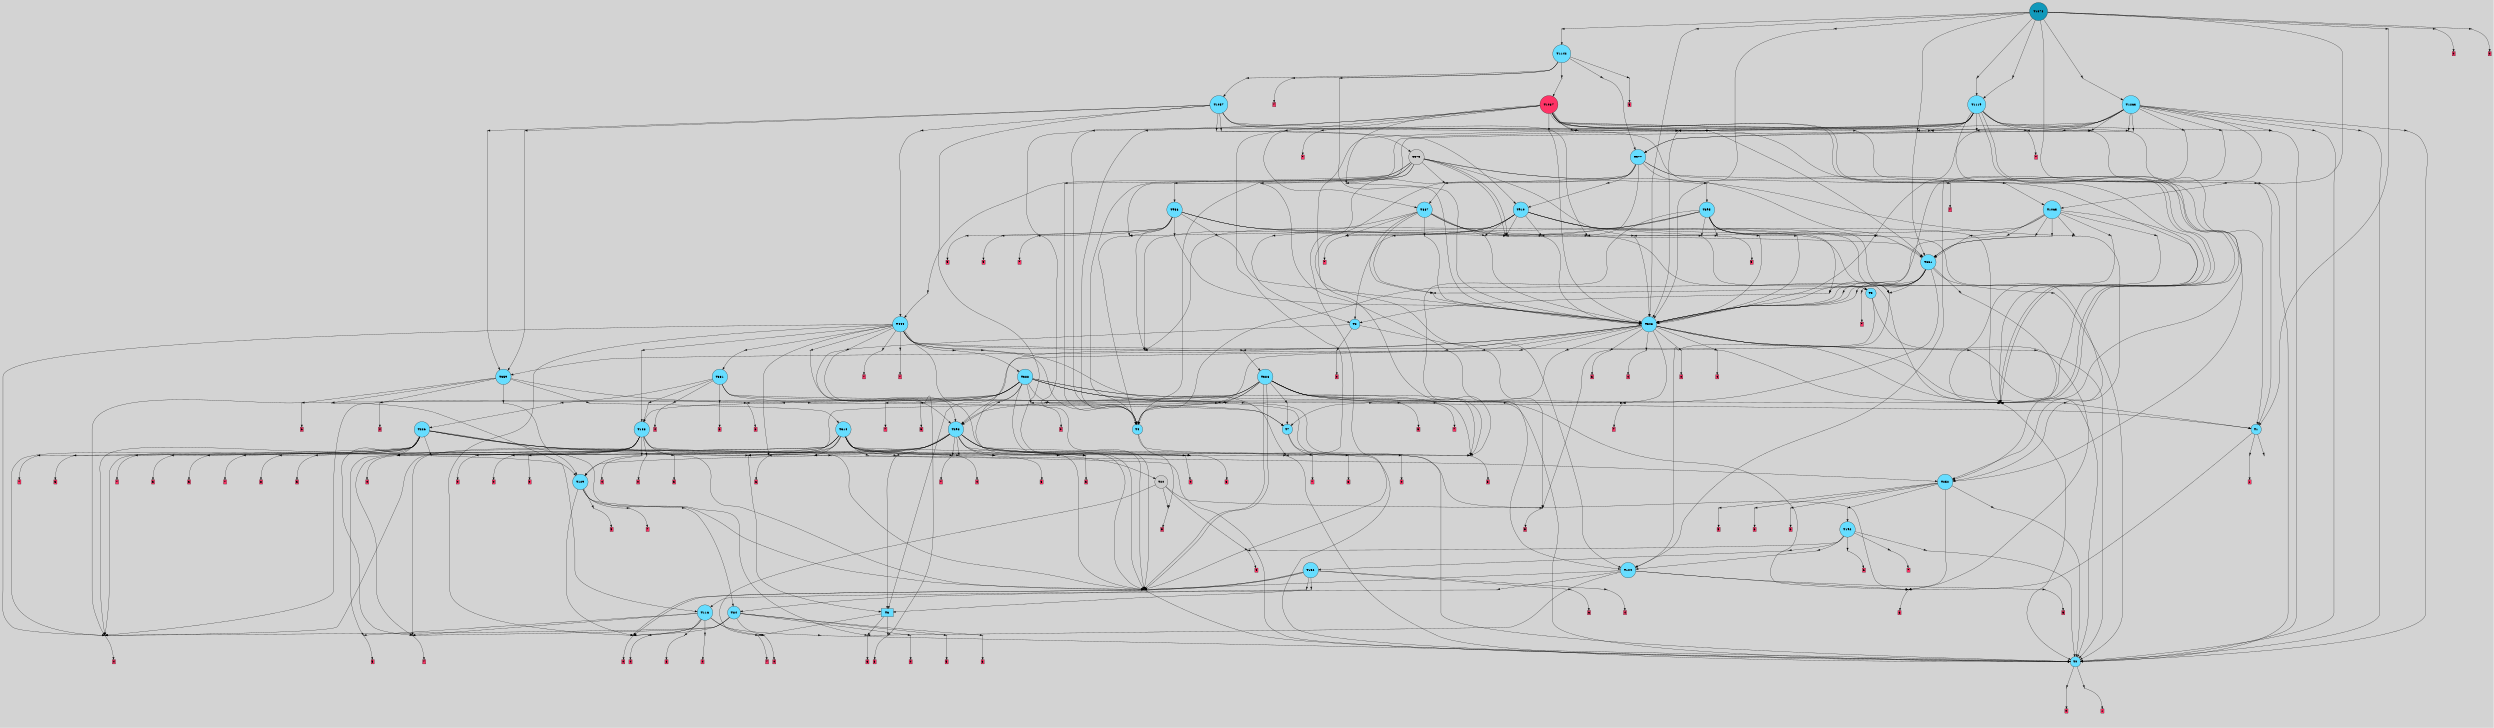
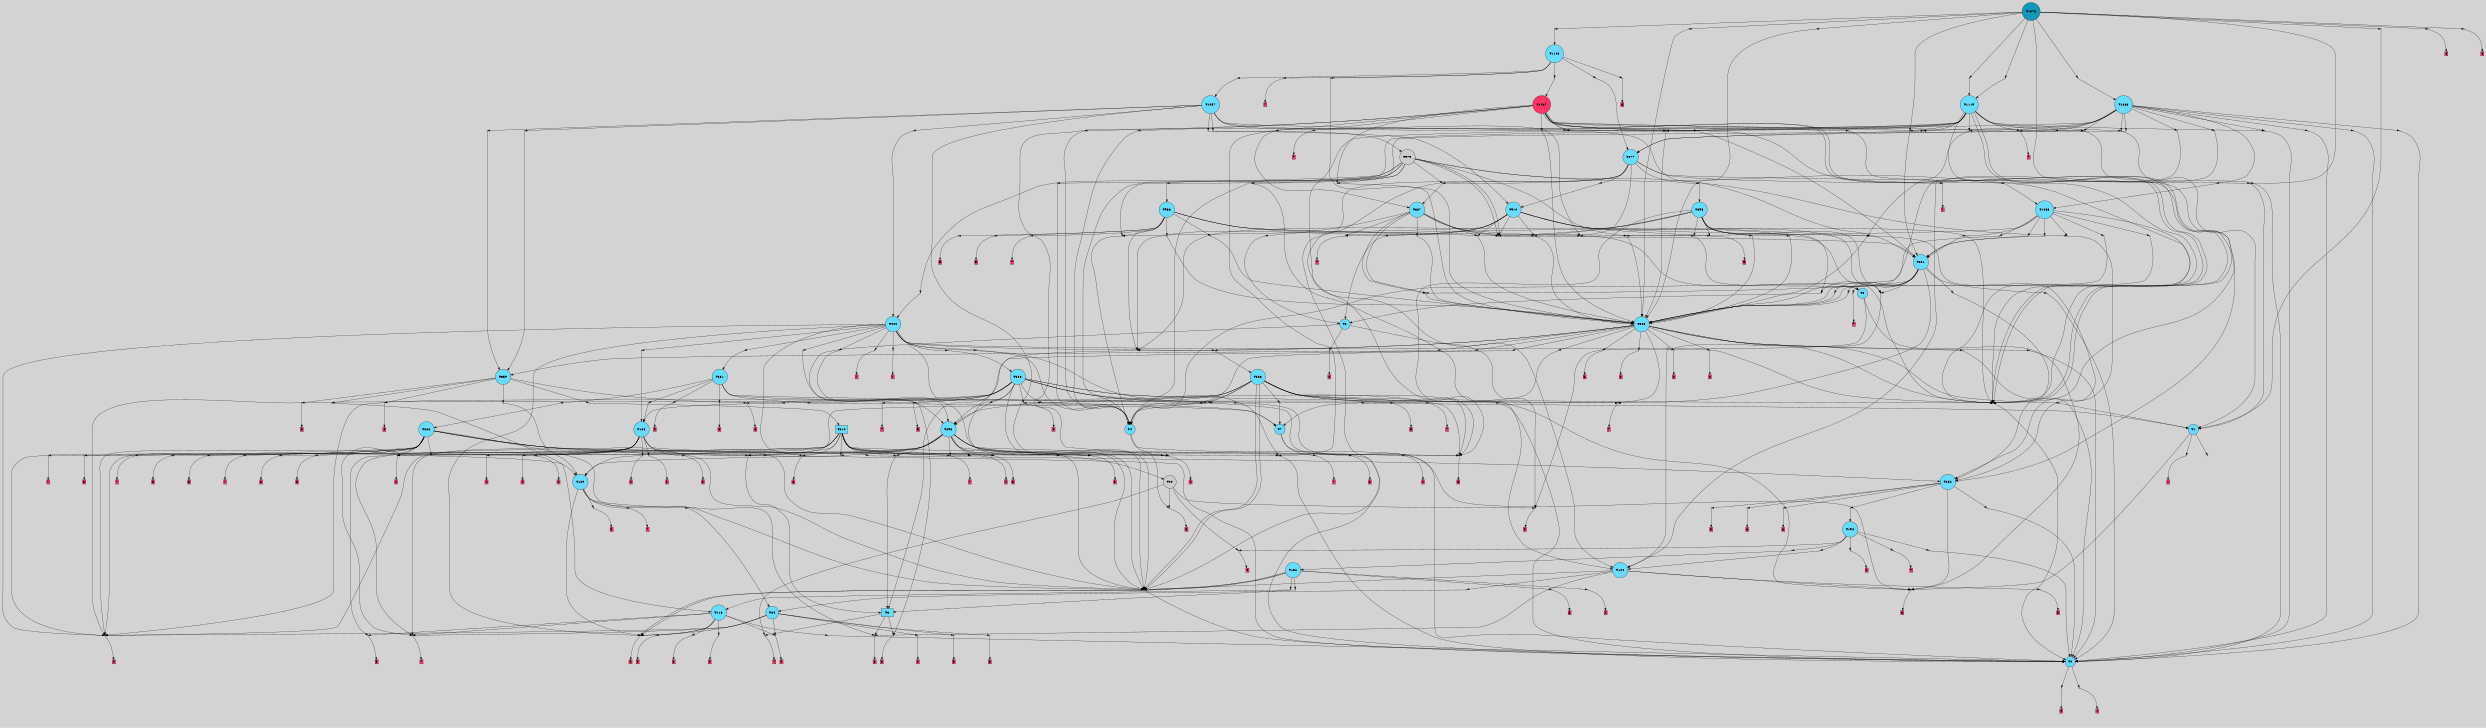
node "T314": shape circle -> box
node "3": removed
